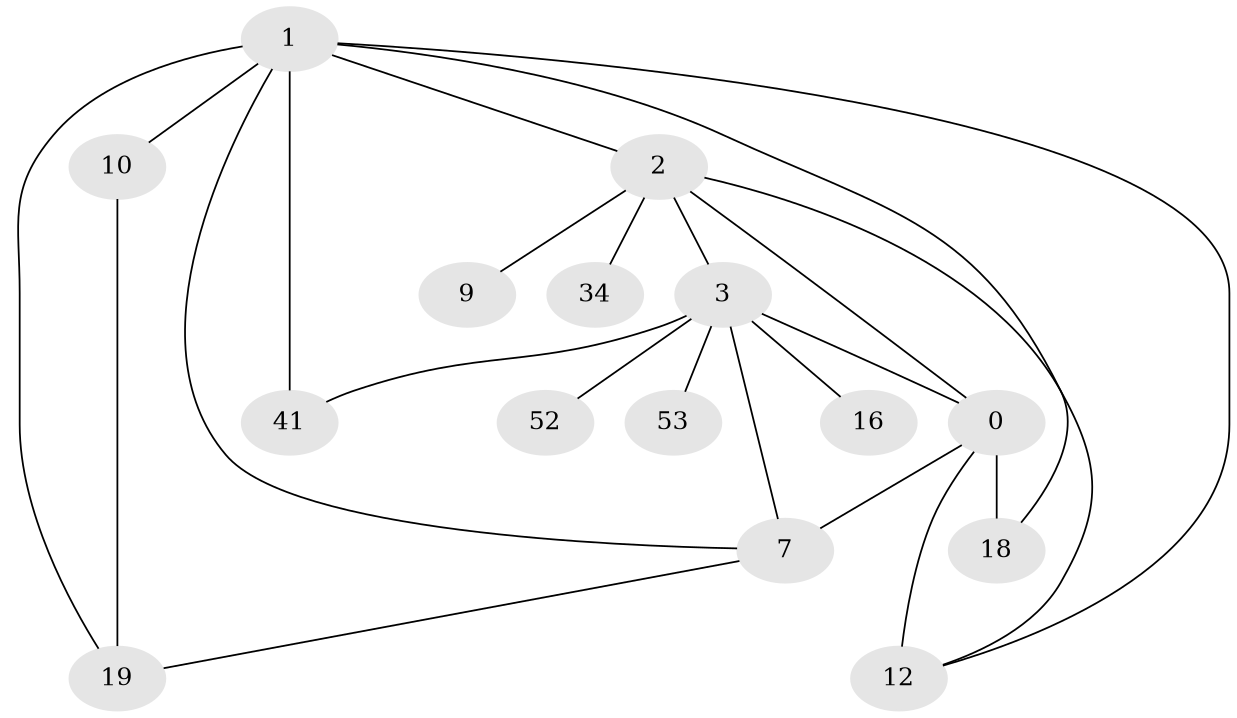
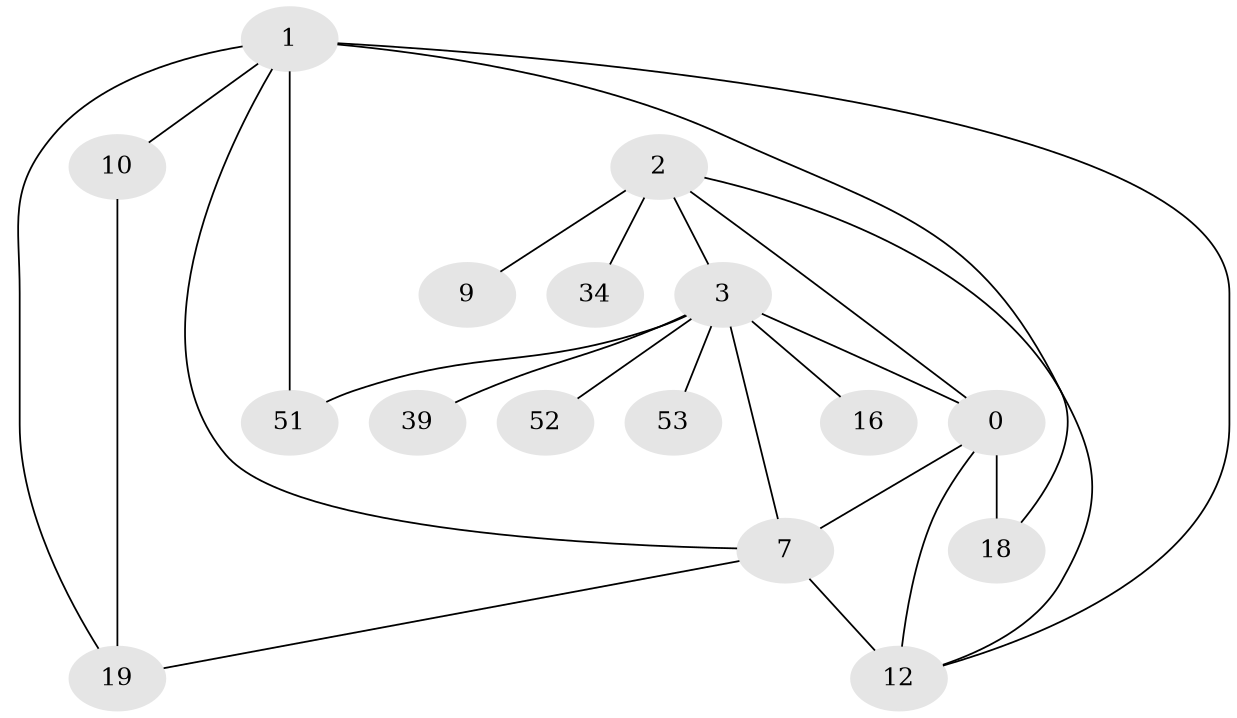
edge "1" -- "2": removed
node "41": label "41" -> "51"
node "39": added
edge "7" -- "12": added
